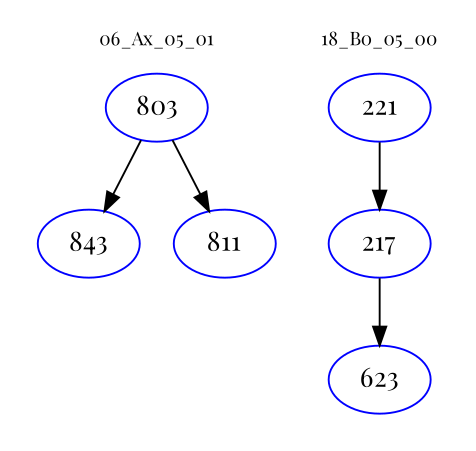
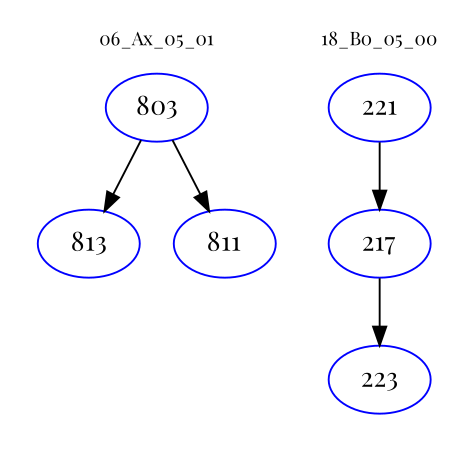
node "843": label "843" -> "813"
node "623": label "623" -> "223"
